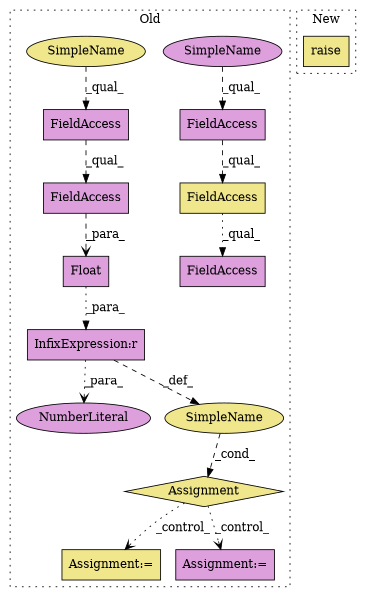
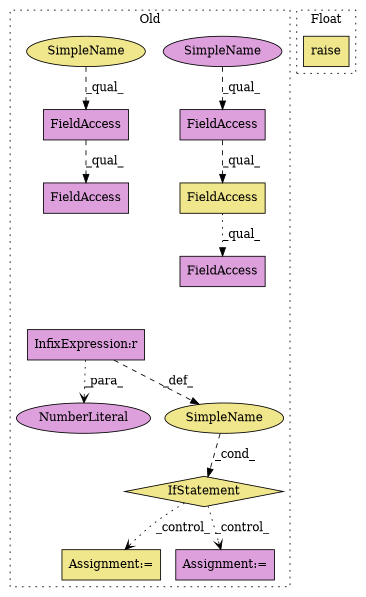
cluster "New": label "New" -> "Float"
node "Float": removed
node "Assignment": label "Assignment" -> "IfStatement"
